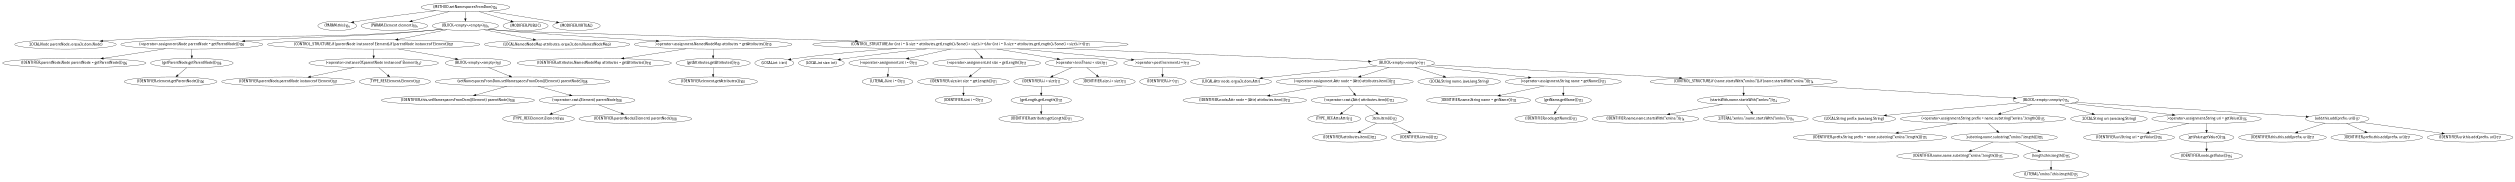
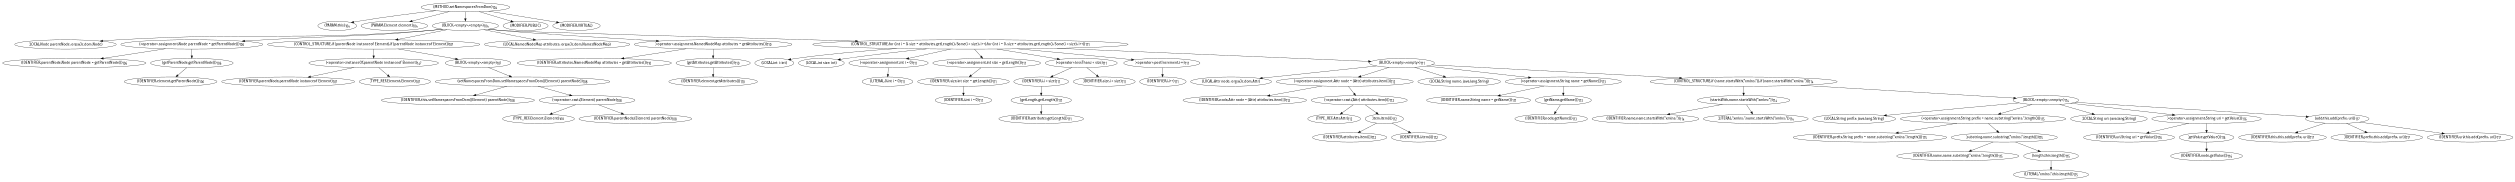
node "(IDENTIFIER,element,getAttributes())": text "100" -> "110"
node "(IDENTIFIER,name,String name = getName())": text "113" -> "111"
